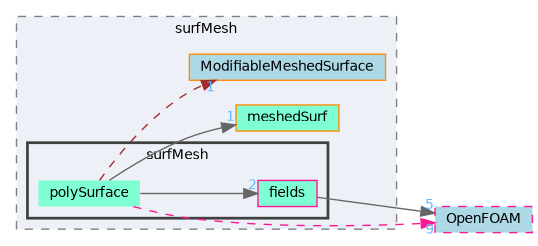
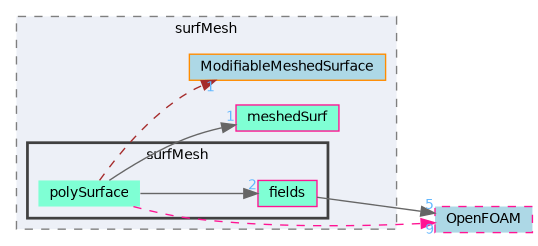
node "meshedSurf": color darkorange -> deeppink
